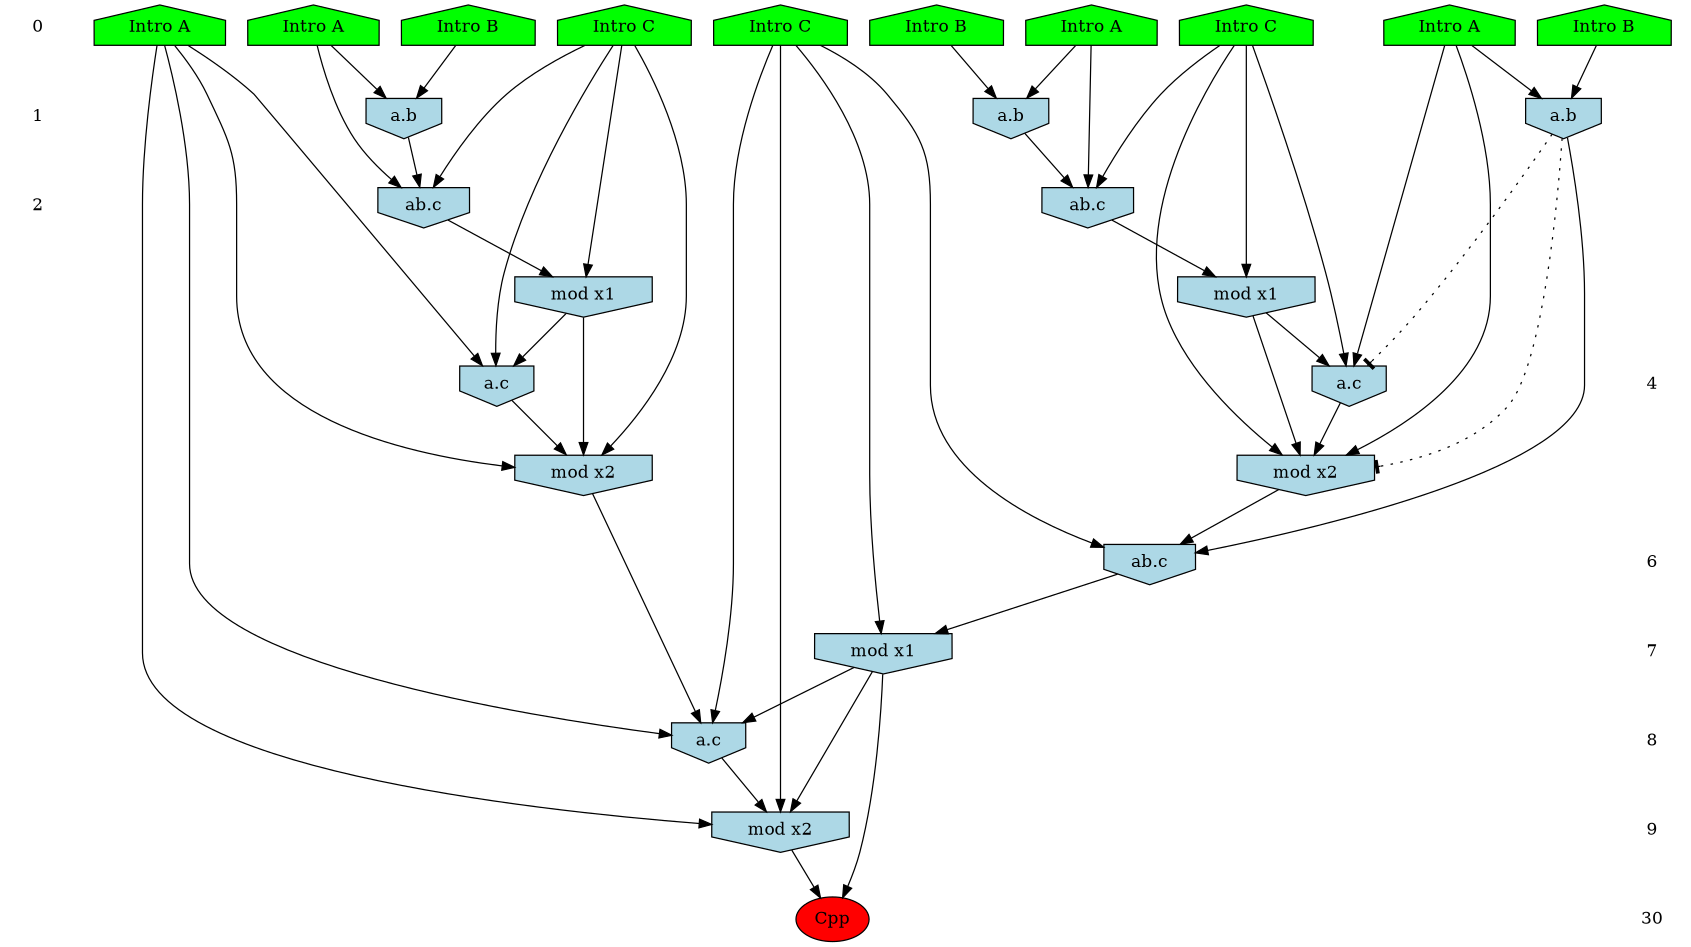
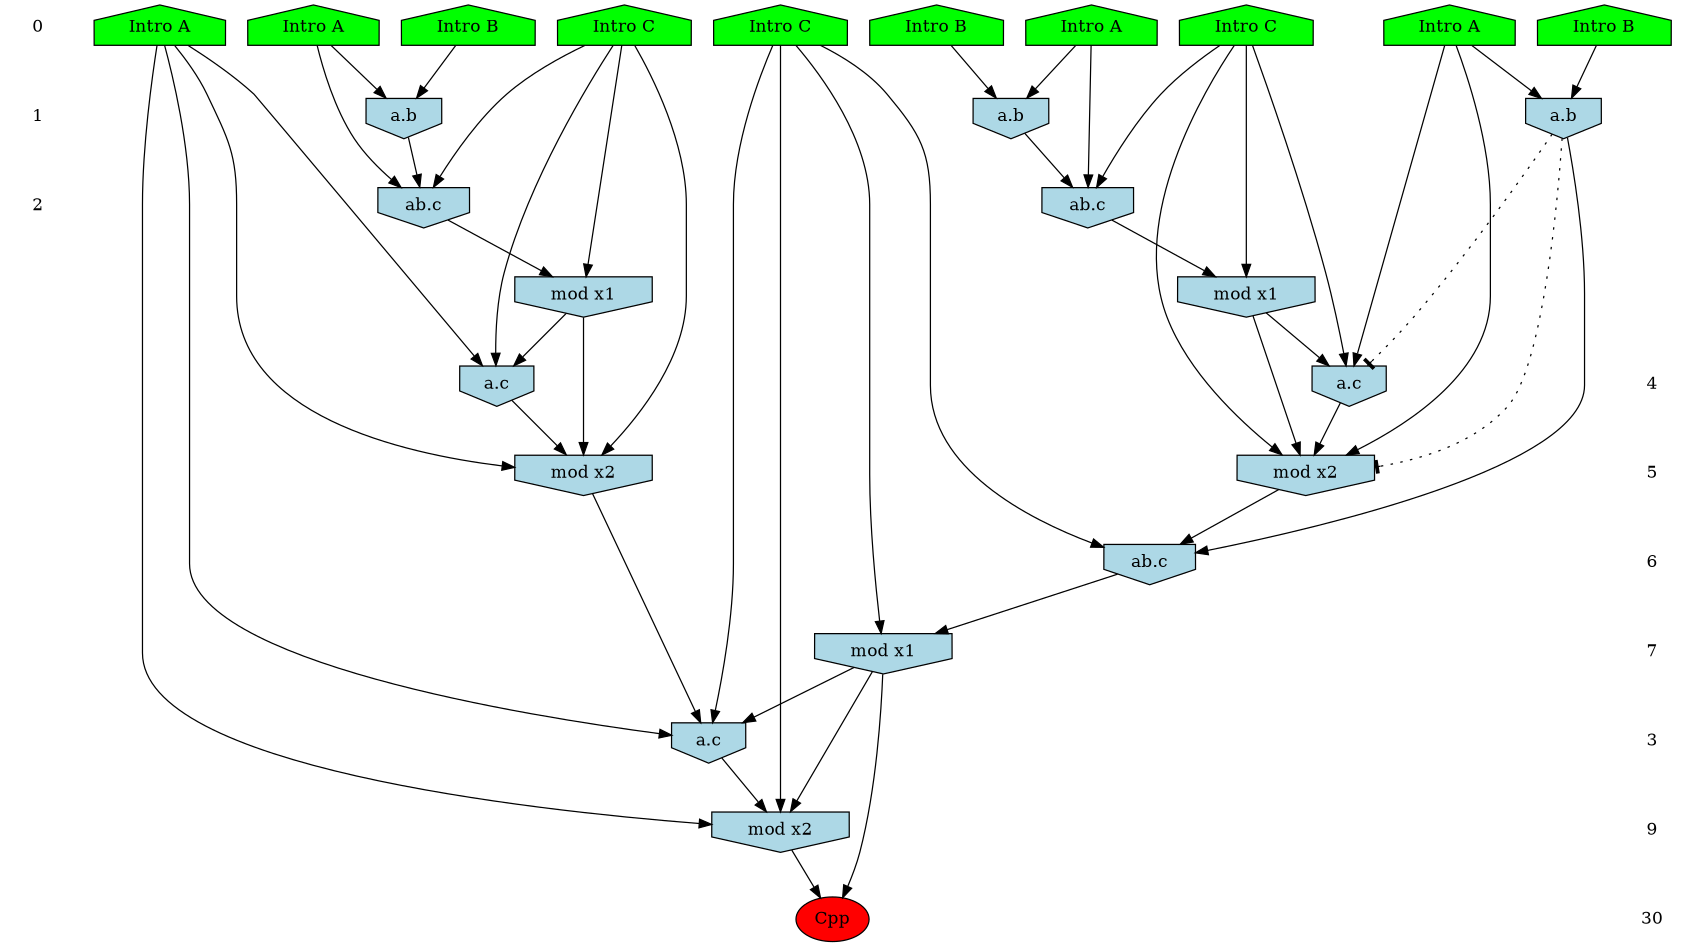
node "5": added
node "8": label "8" -> "3"
